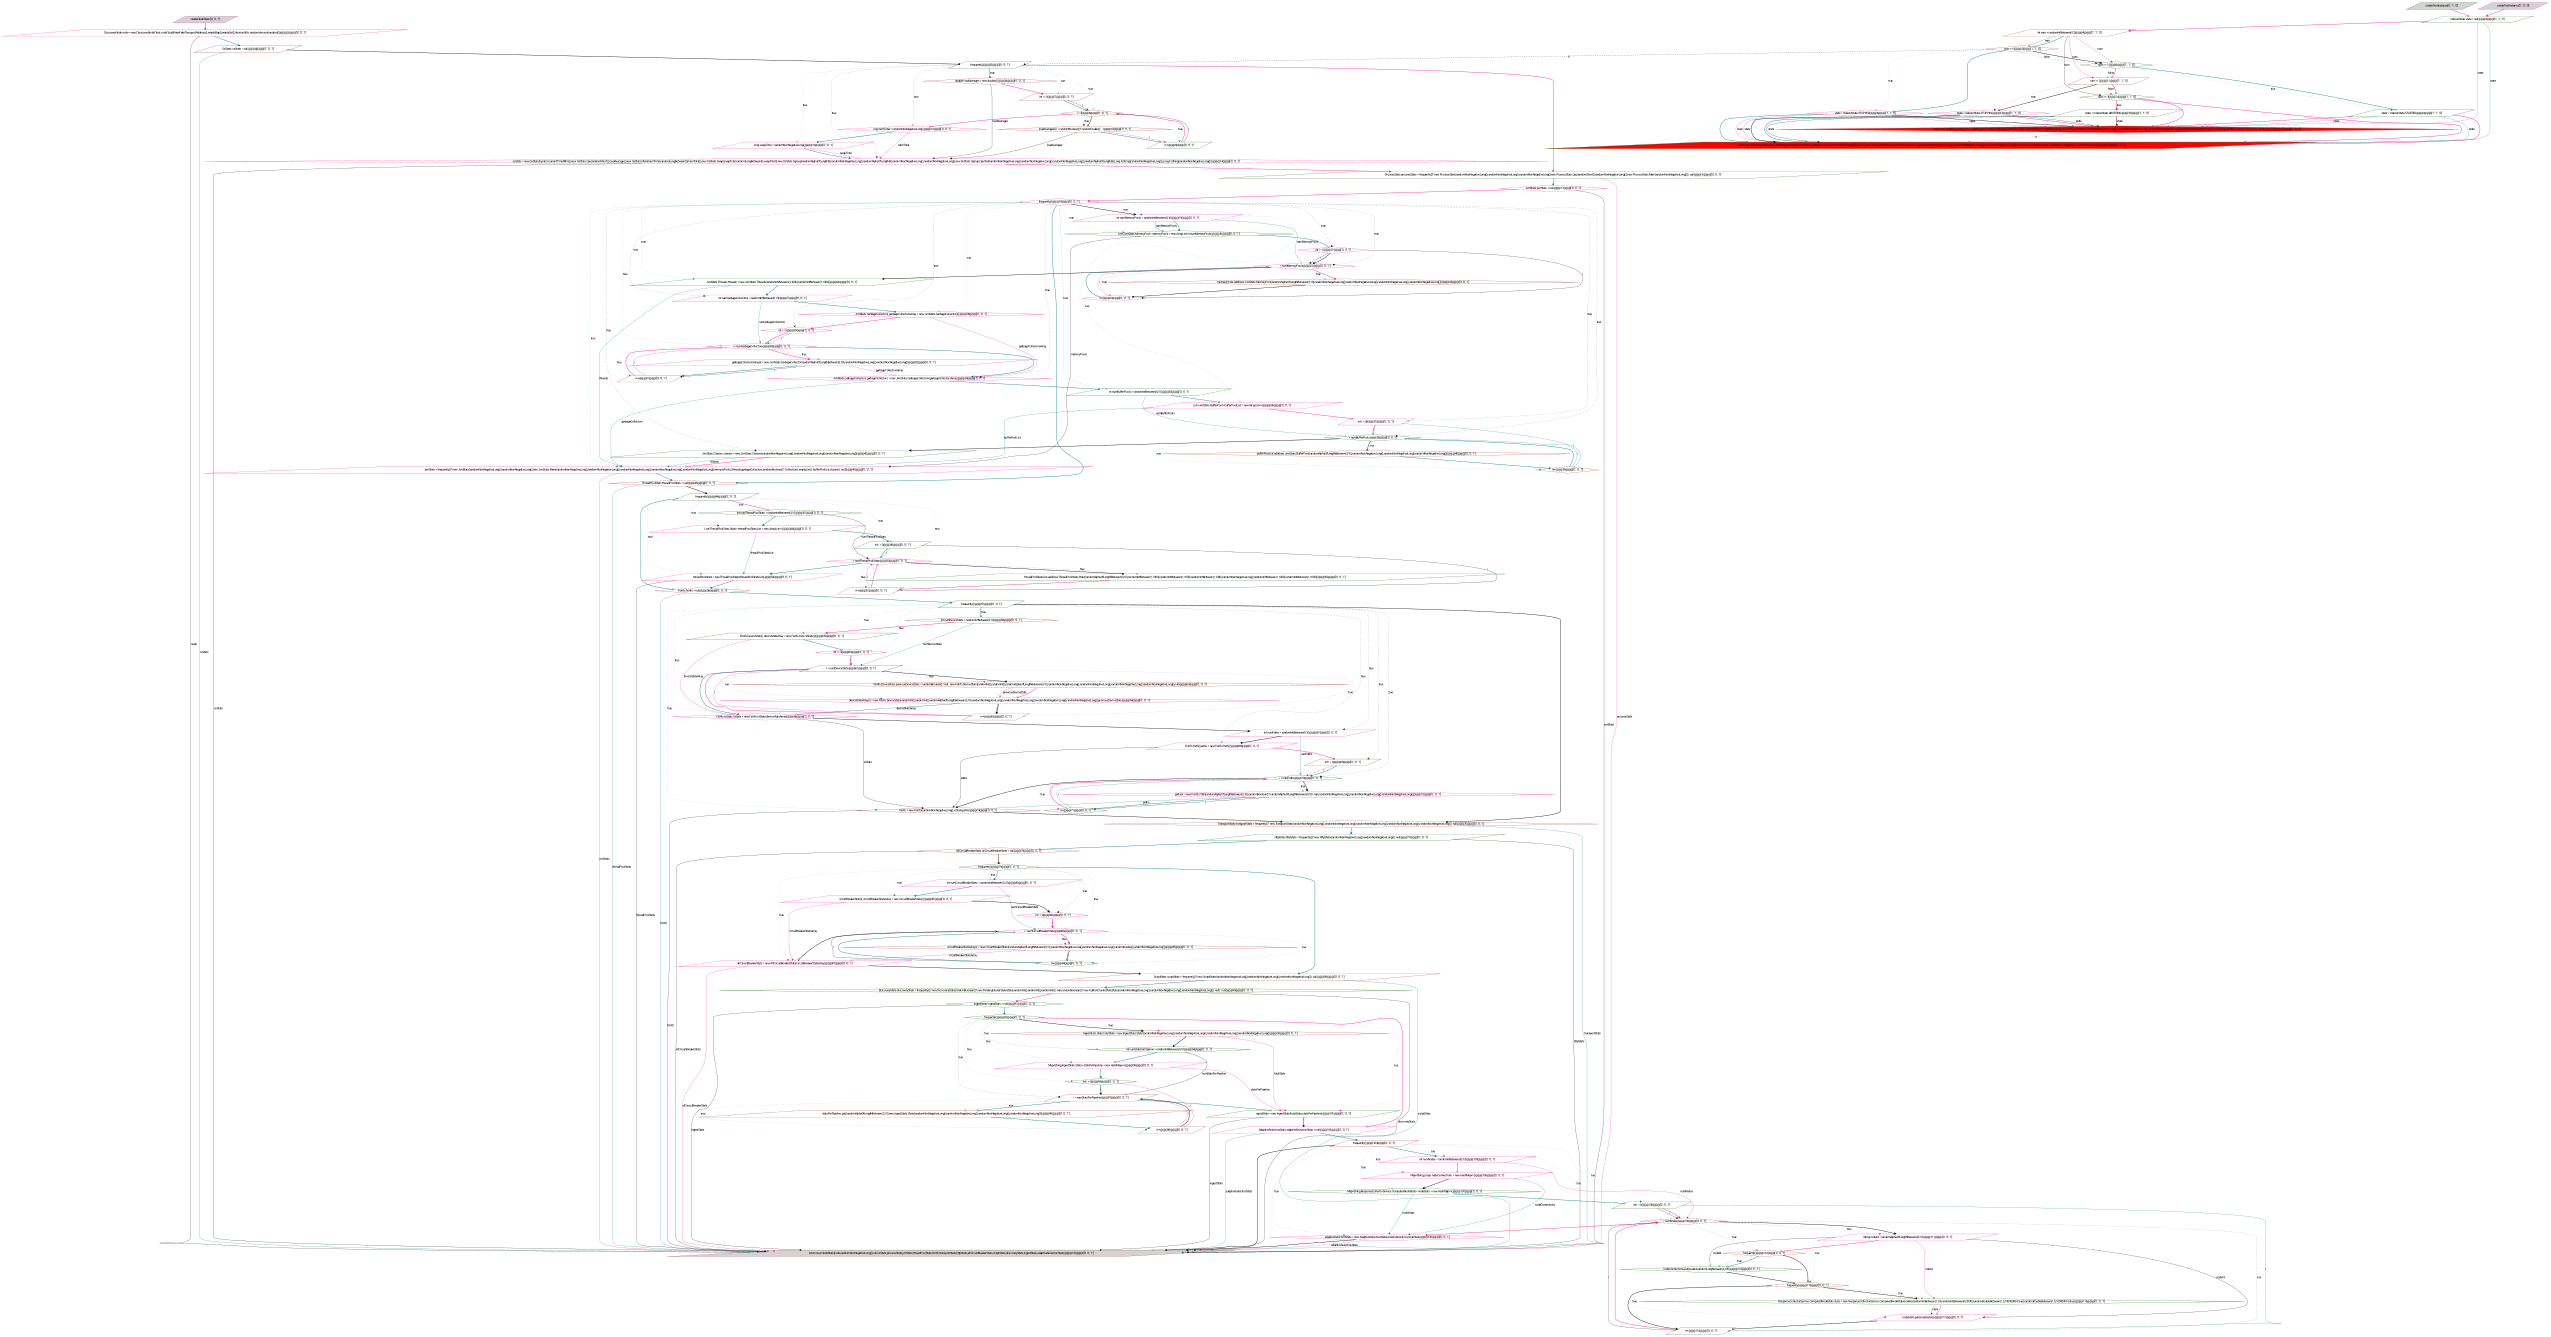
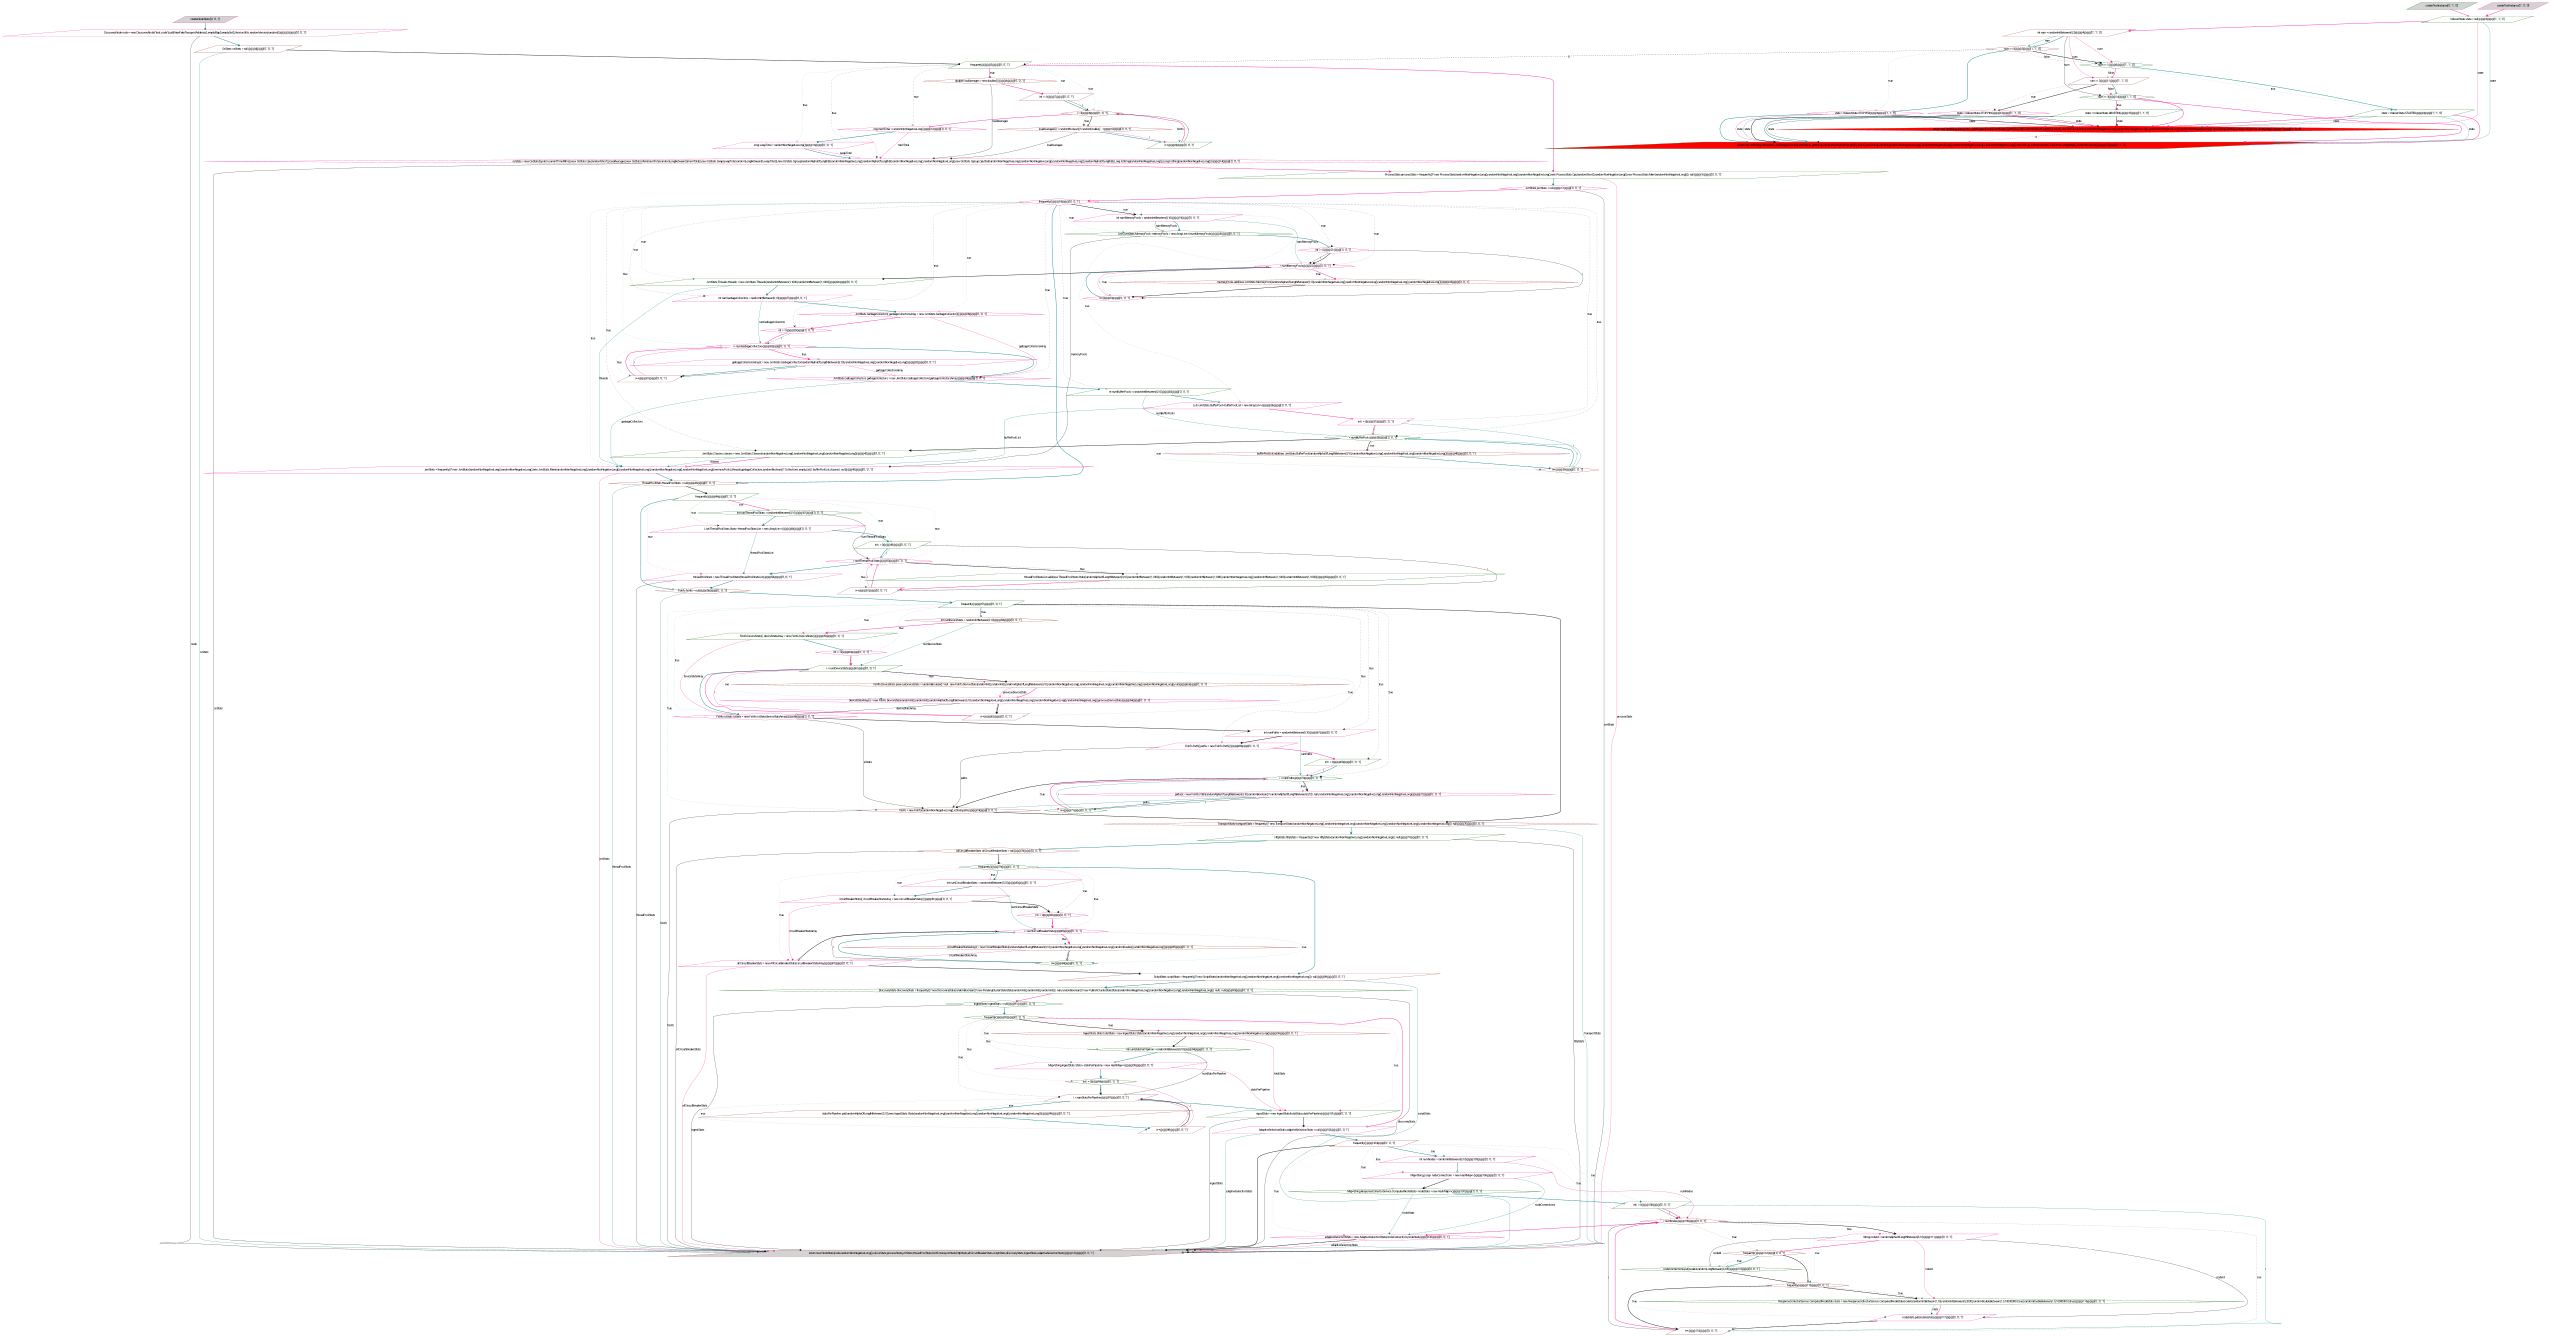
edge "i < 3@@@8@@@['0', '0', '1']" -> "i++@@@9@@@['0', '0', '1']": label "true" -> "fsInfo"
